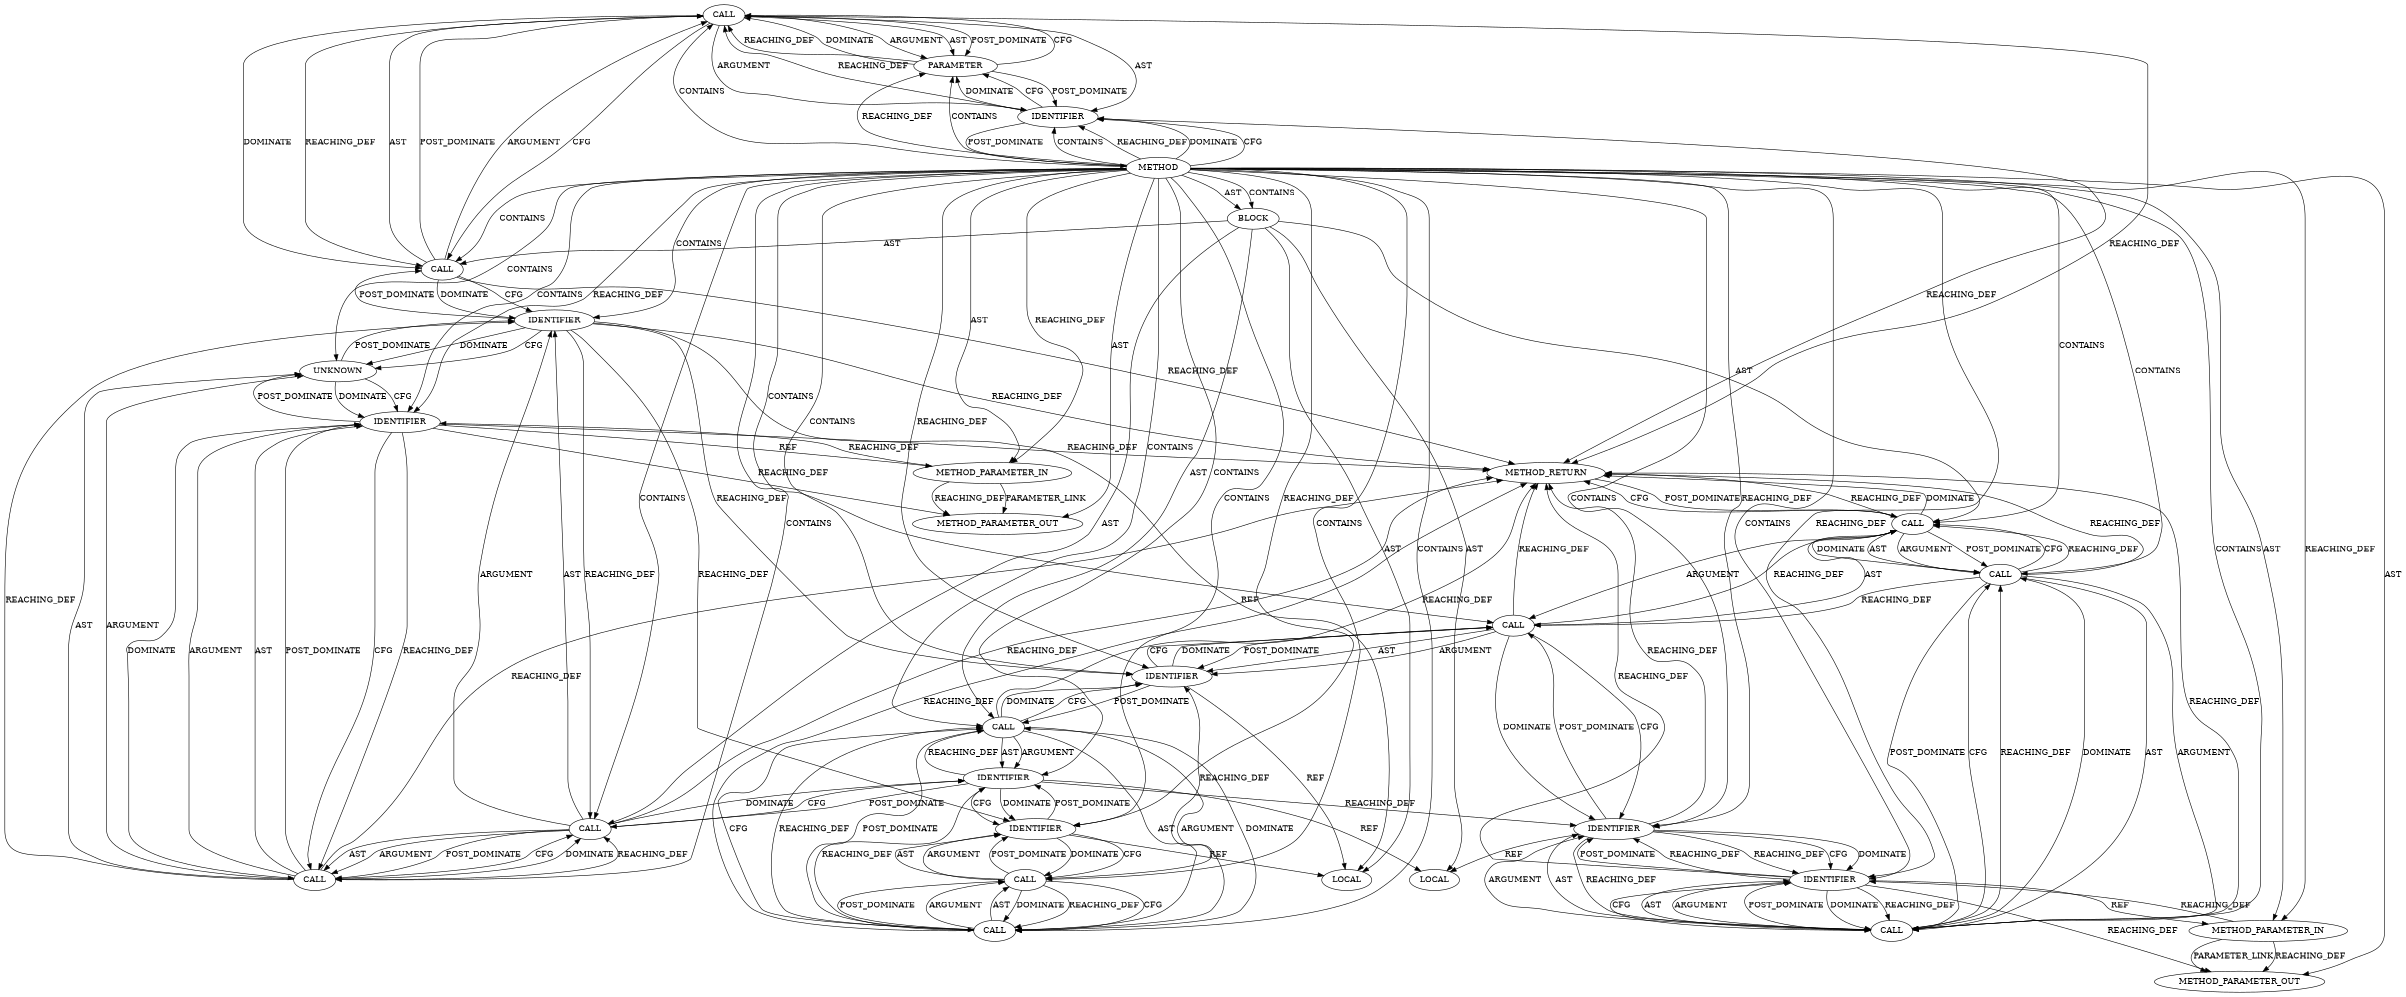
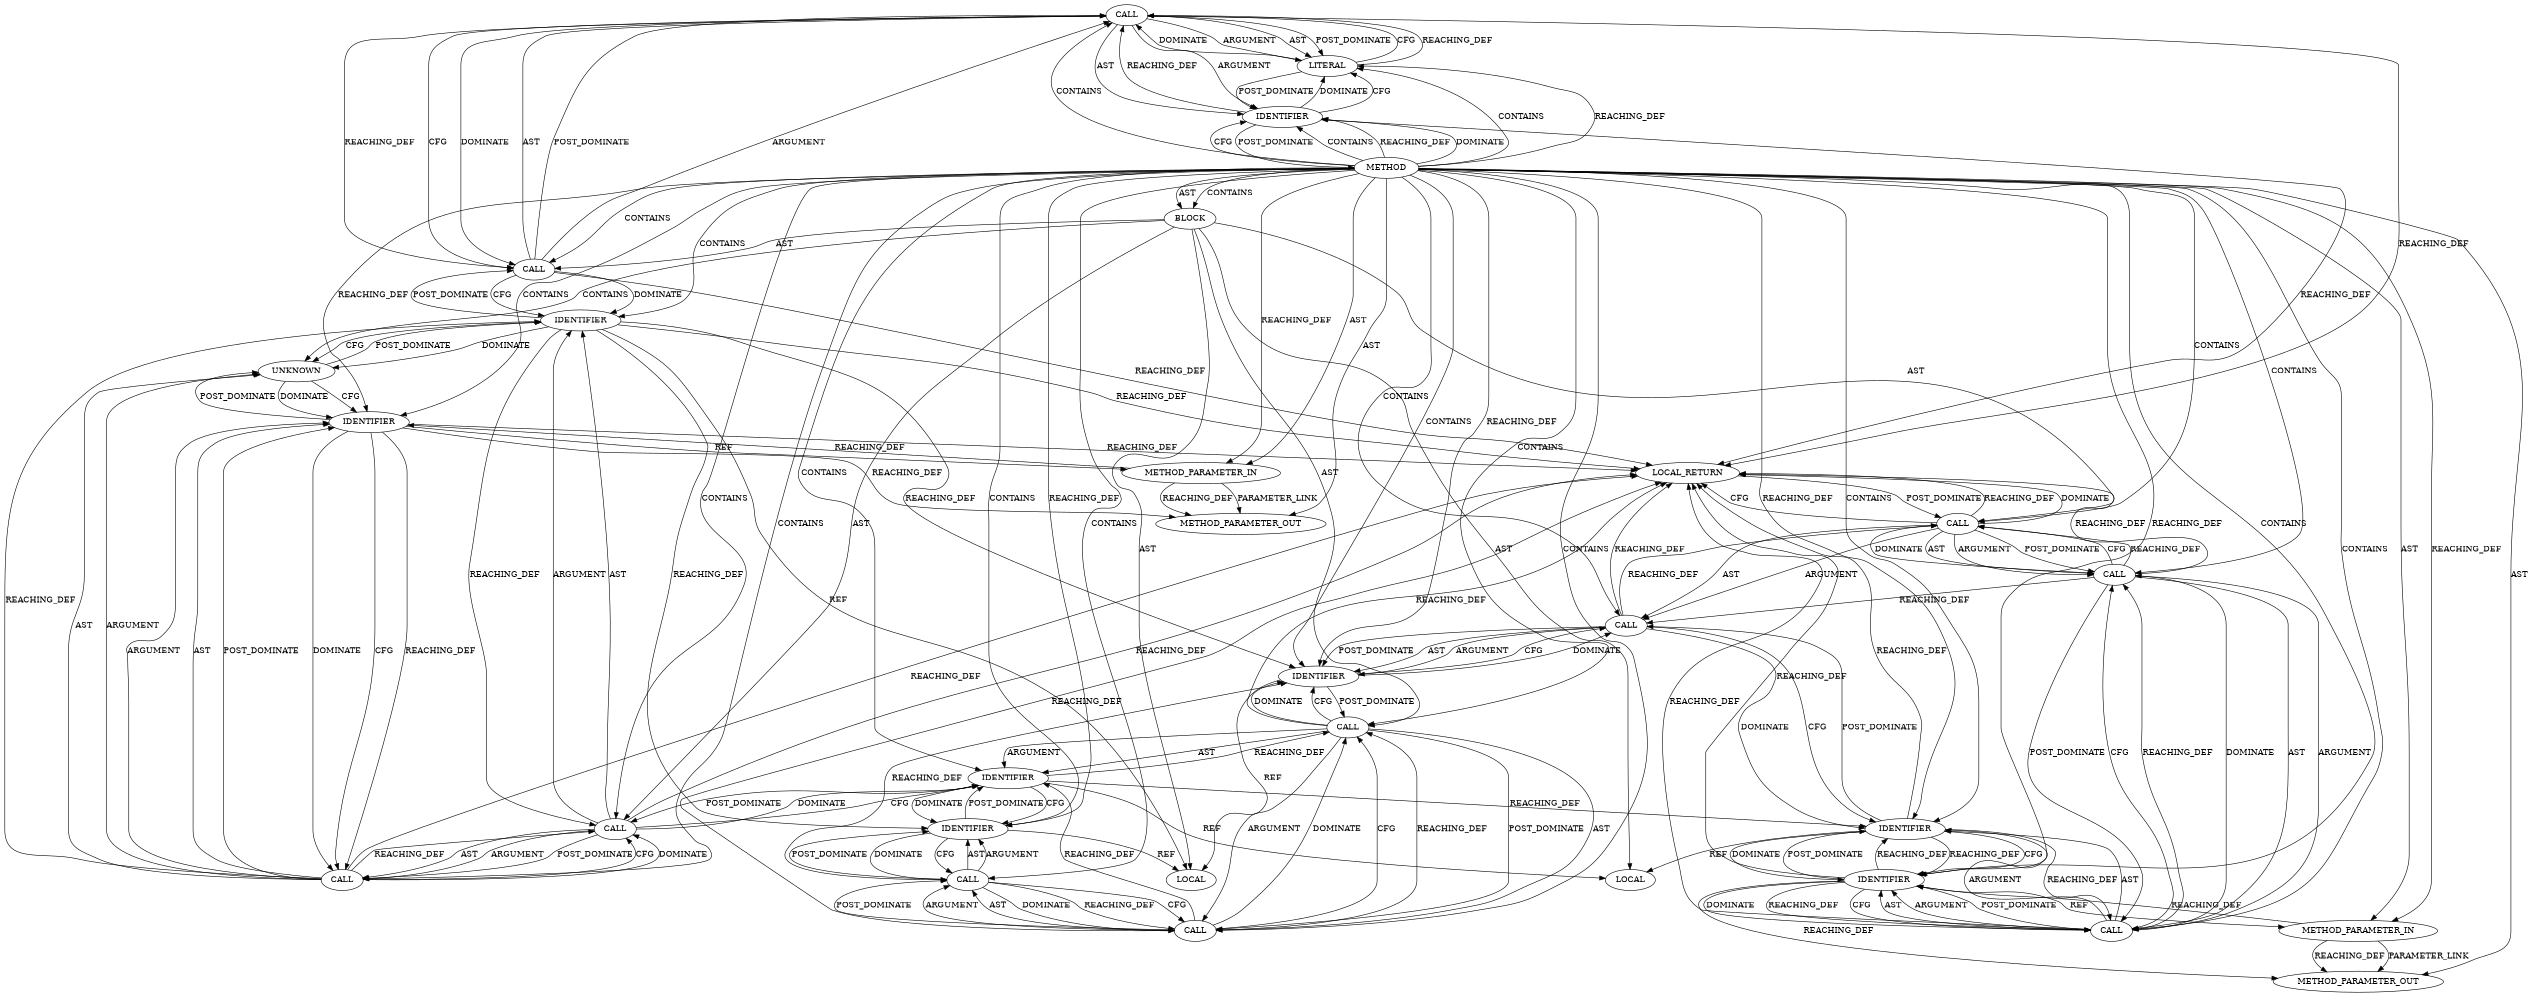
node "PARAMETER": label "PARAMETER" -> "LITERAL"
edge "METHOD" -> "UNKNOWN": now "BLOCK" -> "UNKNOWN"
node "METHOD_RETURN": label "METHOD_RETURN" -> "LOCAL_RETURN"
